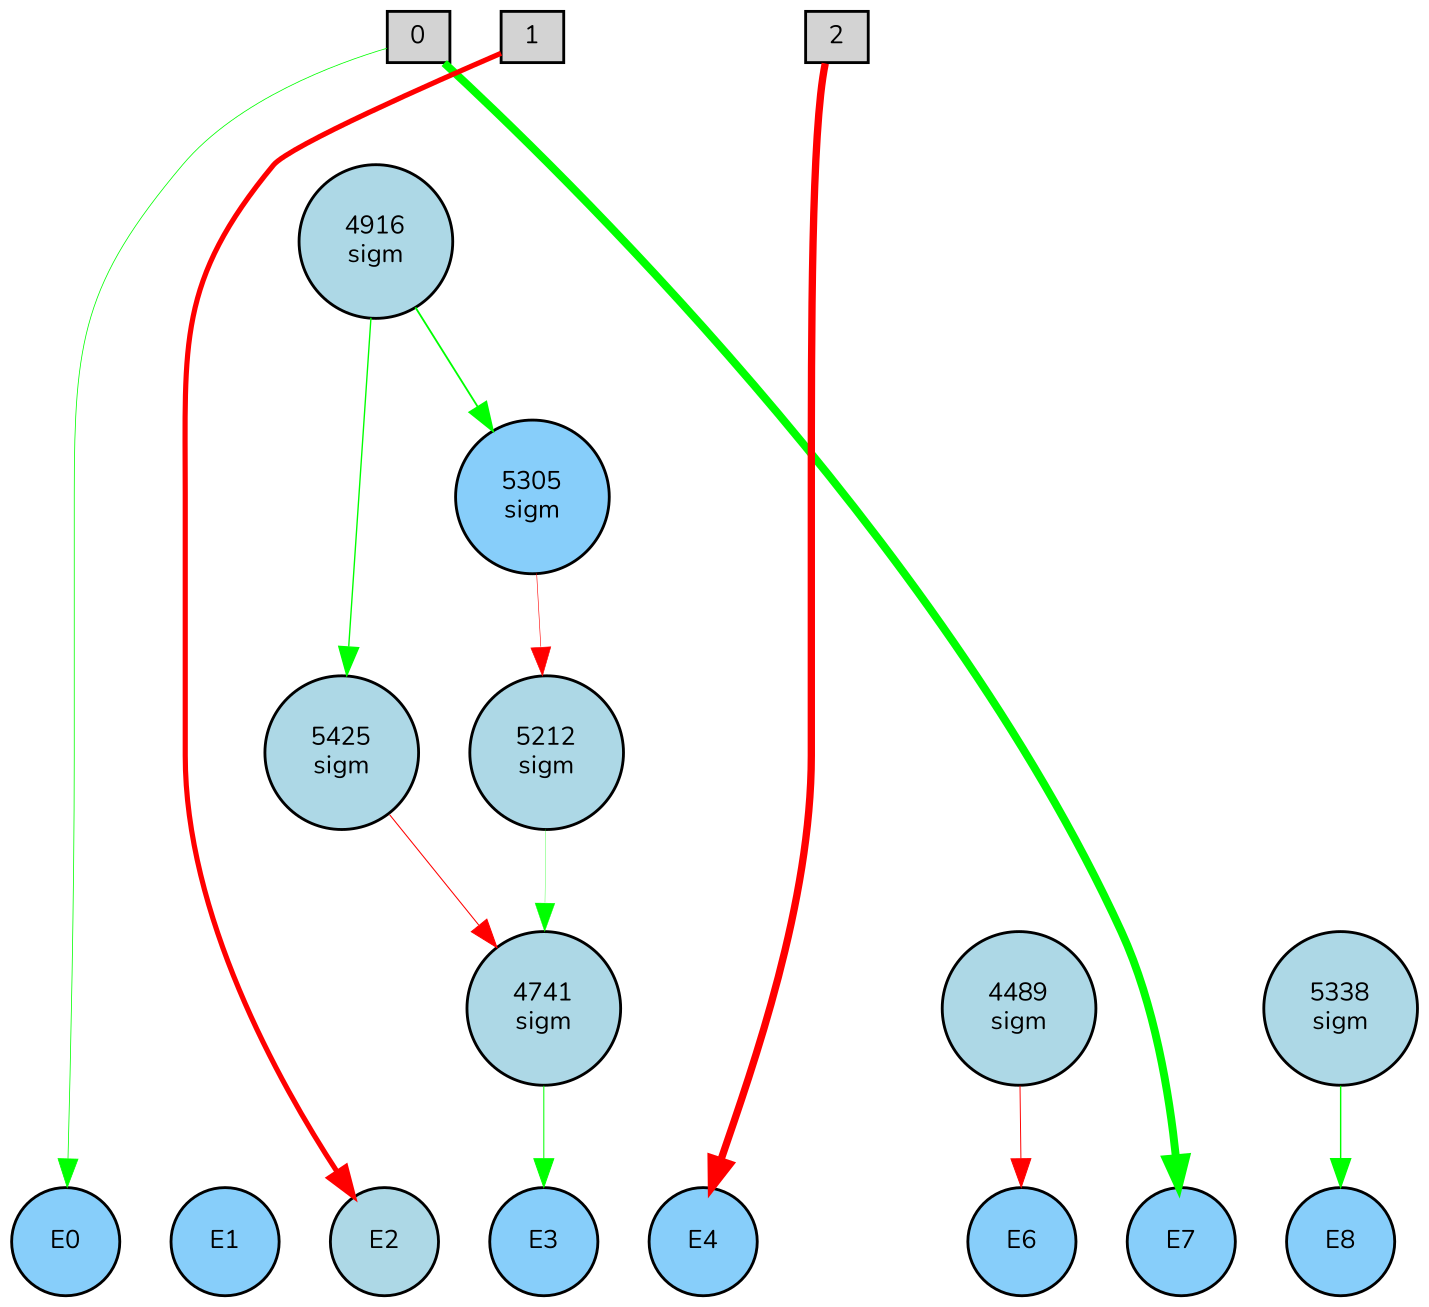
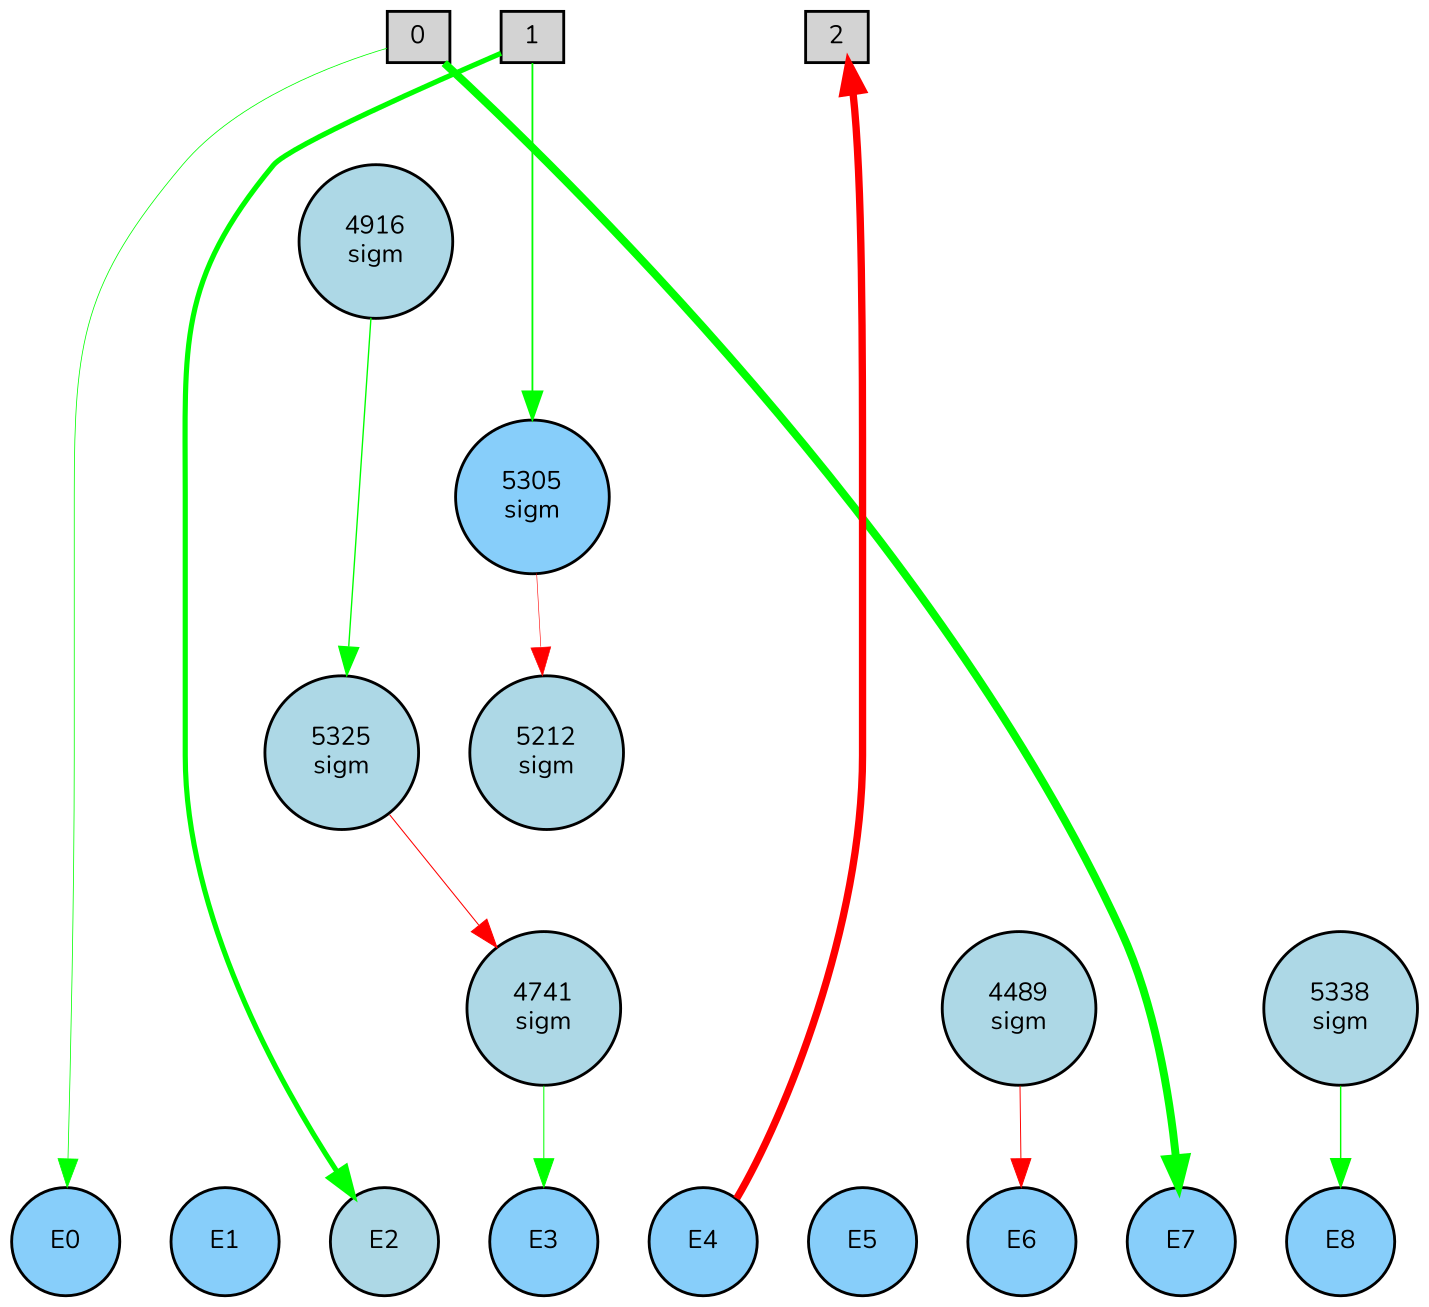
edge "4916 sigm" -> "5305 sigm": now "1" -> "5305 sigm"
edge "1" -> "E2": color red -> green
edge "2" -> "E4": reversed
node "5425 sigm": label "5425 sigm" -> "5325 sigm"
edge "5212 sigm" -> "4741 sigm": removed
node "E5": added
